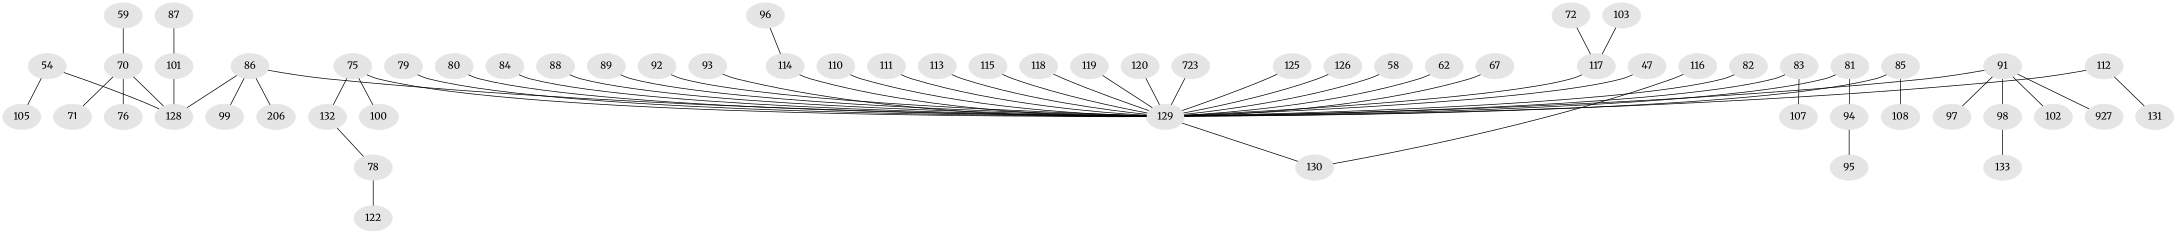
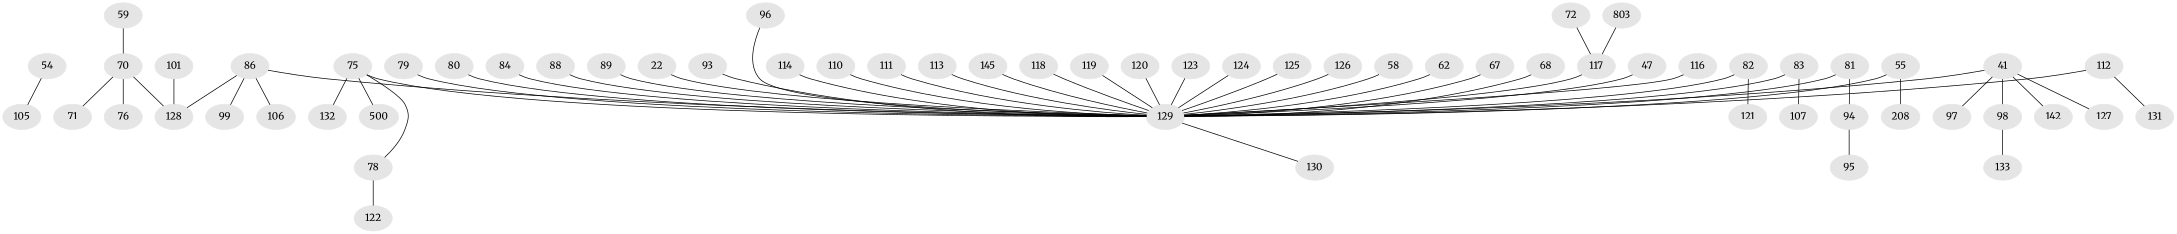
node "87": removed
node "103": label "103" -> "803"
edge "96" -- "114": now "96" -- "129"
node "92": label "92" -> "22"
node "115": label "115" -> "145"
node "723": label "723" -> "123"
node "124": added
node "68": added
node "85": label "85" -> "55"
node "91": label "91" -> "41"
edge "54" -- "128": removed
node "206": label "206" -> "106"
node "100": label "100" -> "500"
node "121": added
node "108": label "108" -> "208"
node "102": label "102" -> "142"
node "927": label "927" -> "127"
edge "116" -- "130": now "116" -- "129"
edge "132" -- "78": now "75" -- "78"
